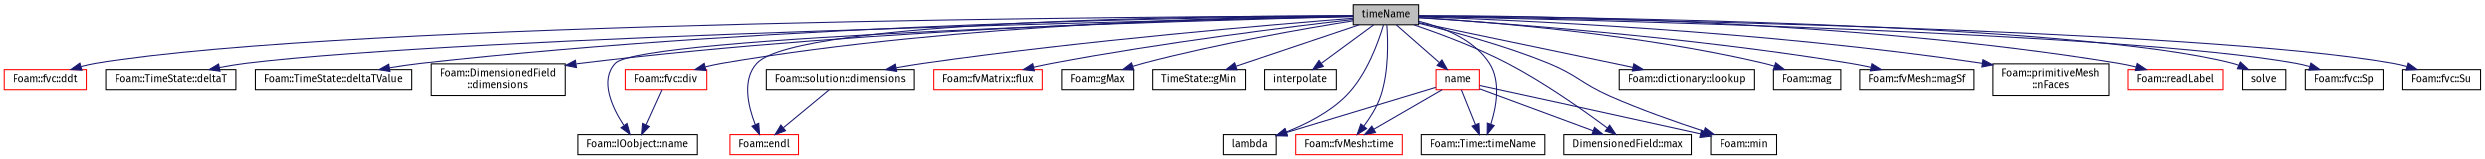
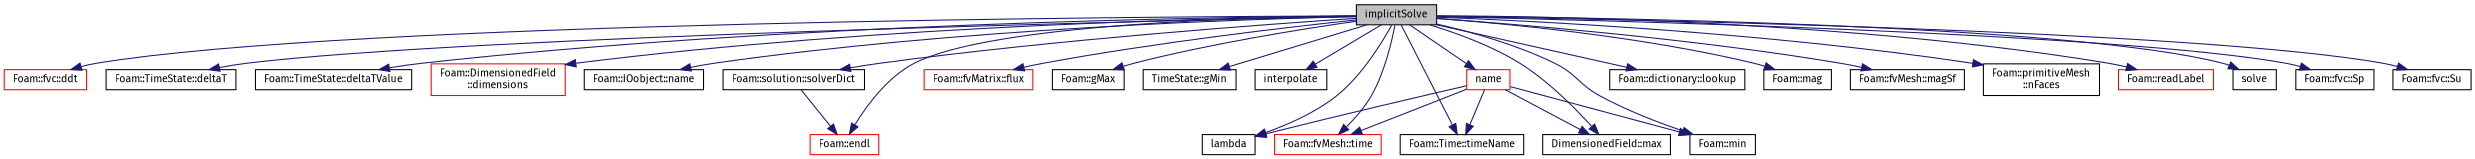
node "timeName": label "timeName" -> "implicitSolve"
node "Foam::DimensionedField ::dimensions": color black -> red
node "Foam::fvc::div": removed
node "Foam::solution::dimensions": label "Foam::solution::dimensions" -> "Foam::solution::solverDict"
